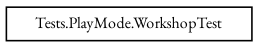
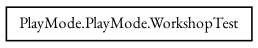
node "Tests.PlayMode.WorkshopTest": label "Tests.PlayMode.WorkshopTest" -> "PlayMode.PlayMode.WorkshopTest"
